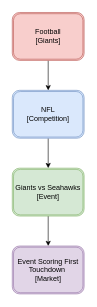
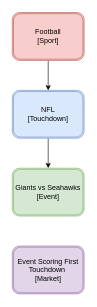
node "Football [Giants]": label "Football [Giants]" -> "Football [Sport]"
node "NFL [Competition]": label "NFL [Competition]" -> "NFL [Touchdown]"
edge "Giants vs Seahawks [Event]" -> "Event Scoring First Touchdown [Market]": removed
